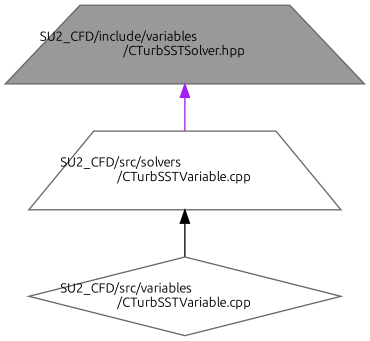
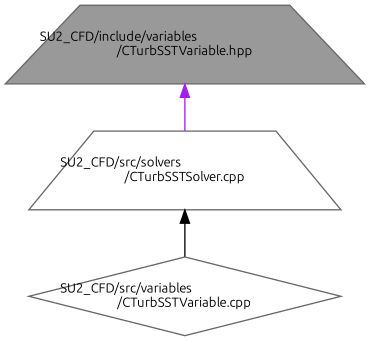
node "SU2_CFD/include/variables /CTurbSSTSolver.hpp": label "SU2_CFD/include/variables /CTurbSSTSolver.hpp" -> "SU2_CFD/include/variables /CTurbSSTVariable.hpp"
node "SU2_CFD/src/solvers /CTurbSSTVariable.cpp": label "SU2_CFD/src/solvers /CTurbSSTVariable.cpp" -> "SU2_CFD/src/solvers /CTurbSSTSolver.cpp"
